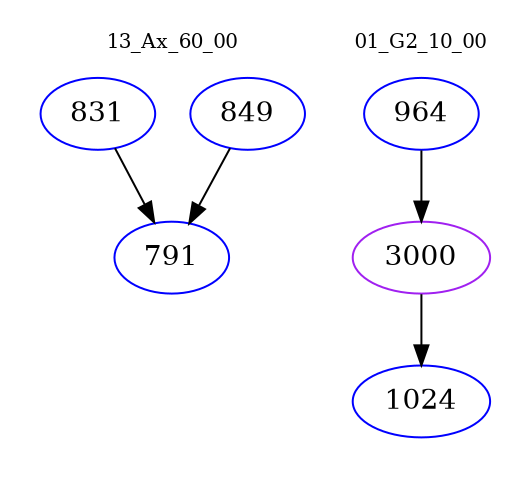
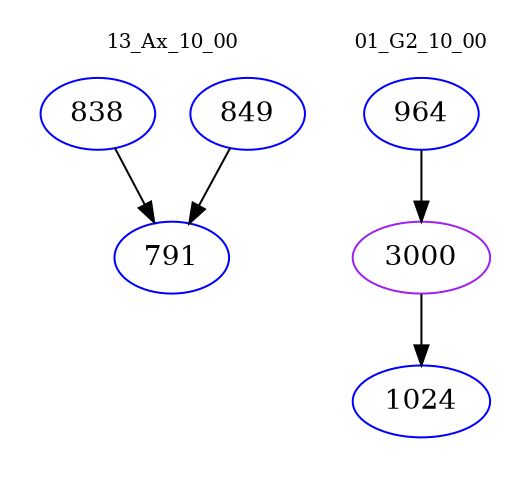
cluster "13_Ax_60_00": label "13_Ax_60_00" -> "13_Ax_10_00"
node "831": label "831" -> "838"
